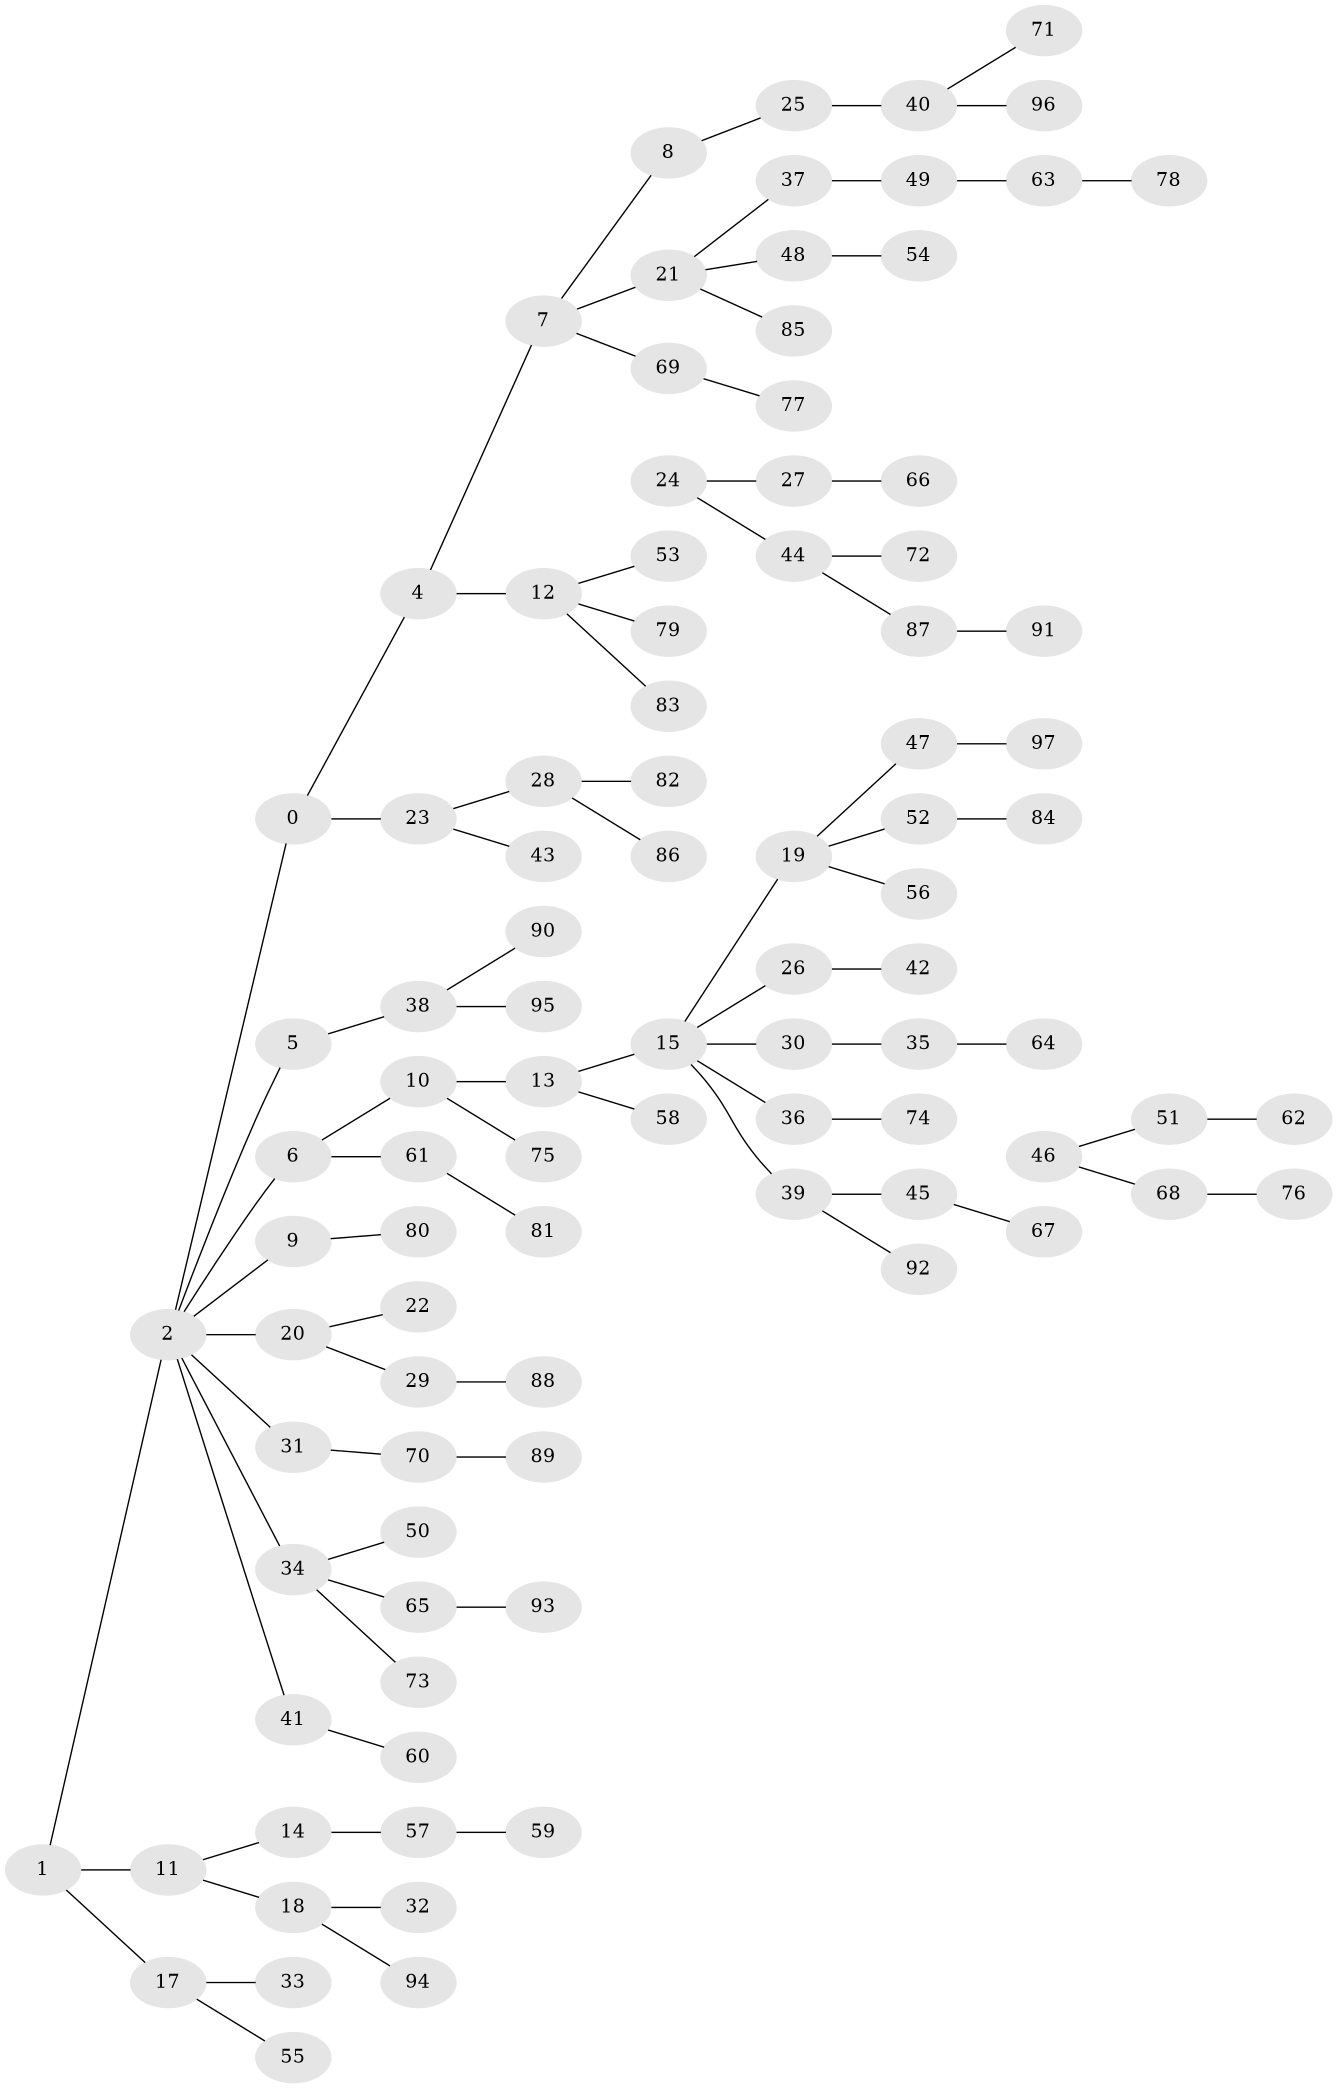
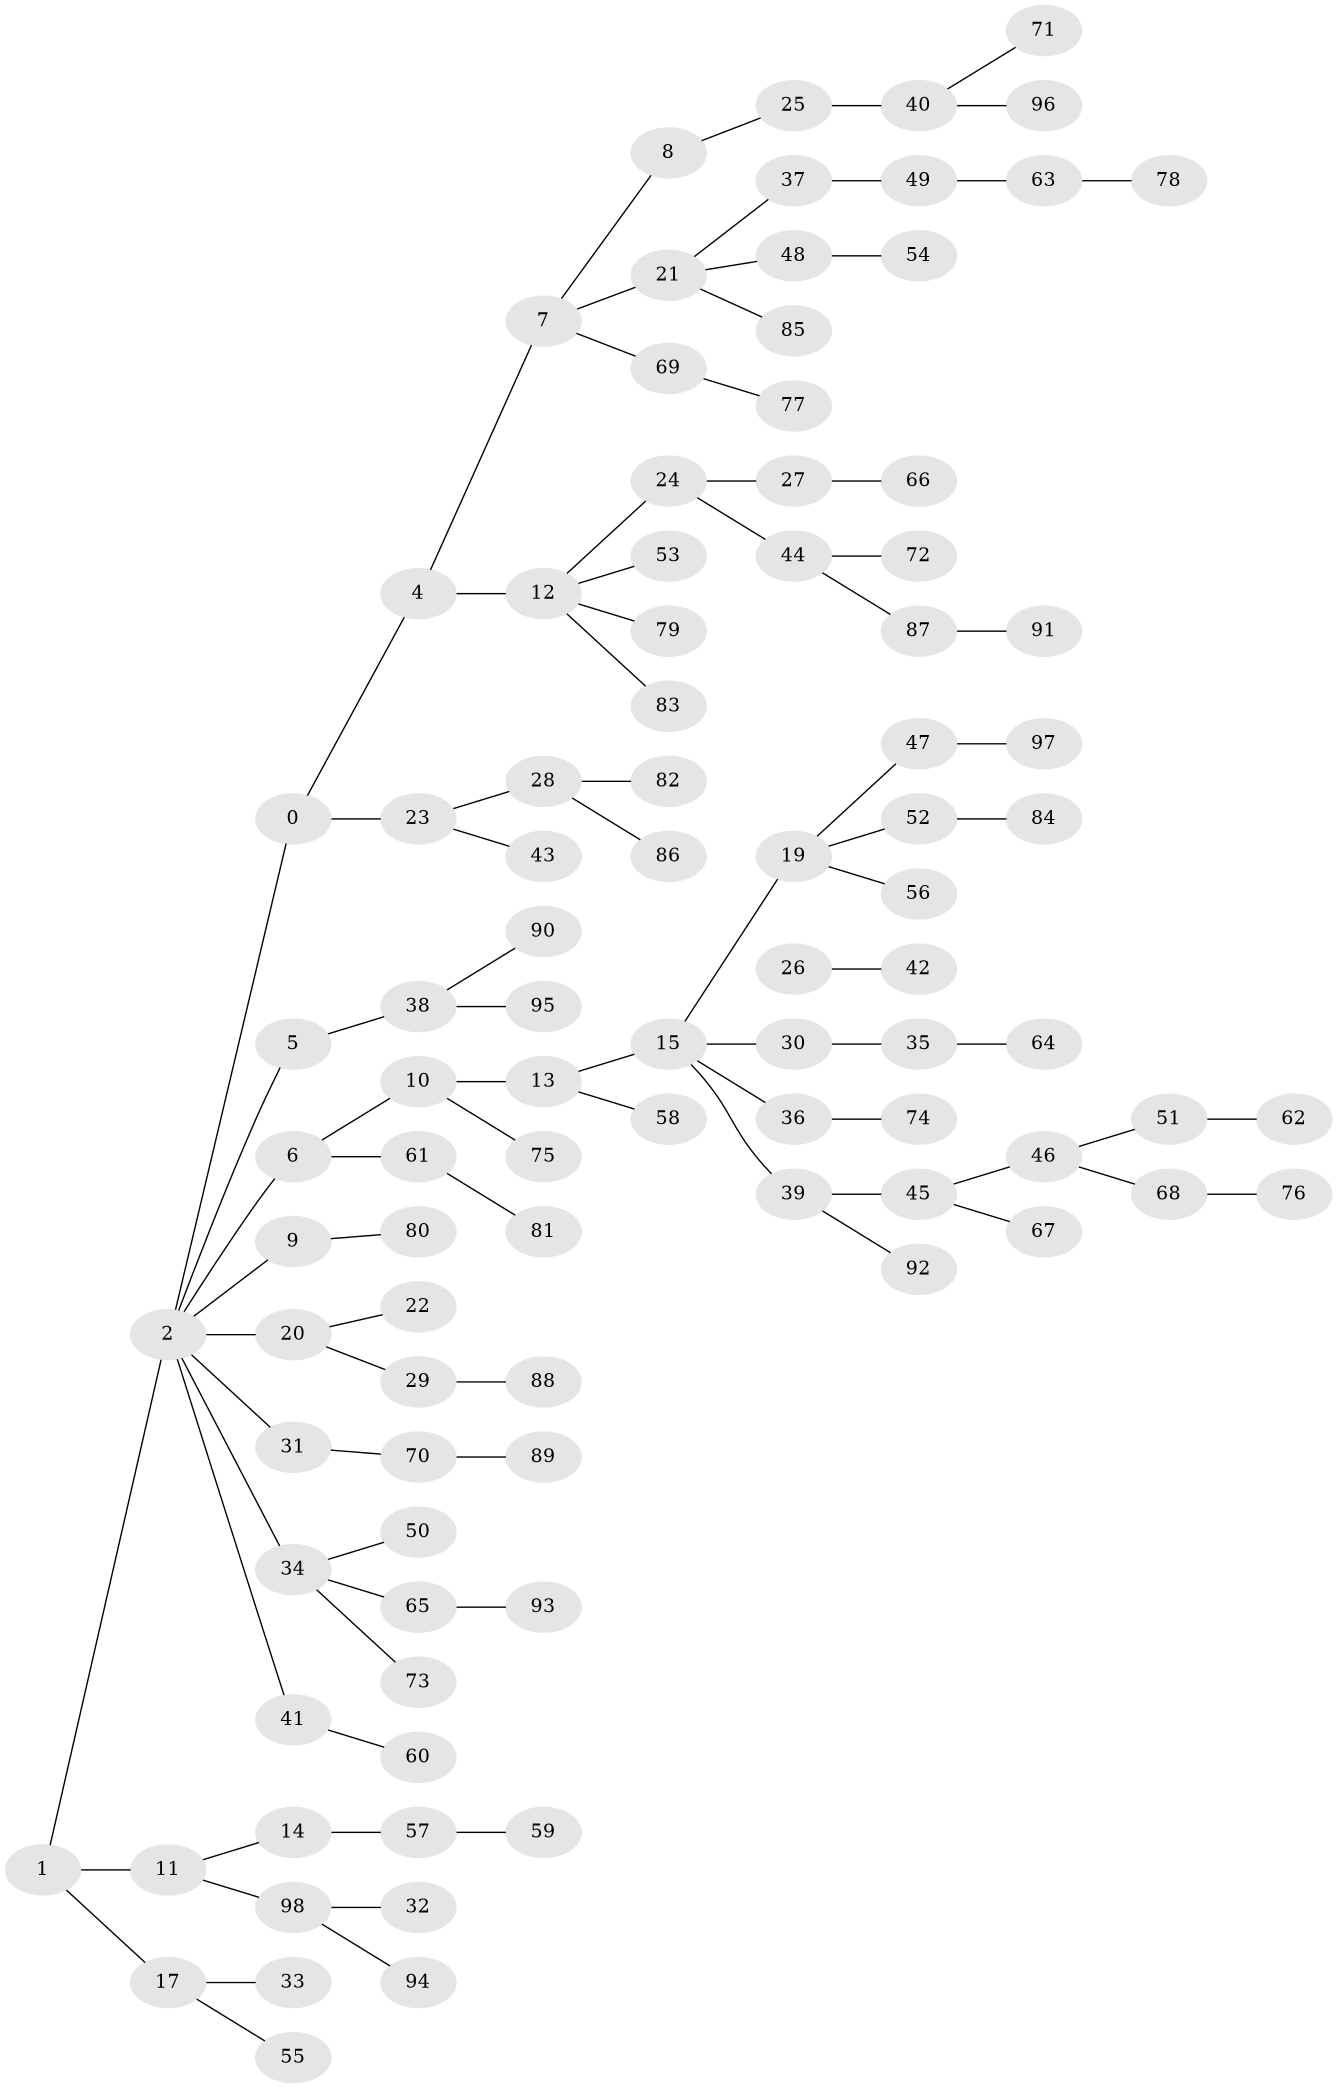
edge "24" -- "12": added
edge "26" -- "15": removed
edge "46" -- "45": added
node "18": label "18" -> "98"
